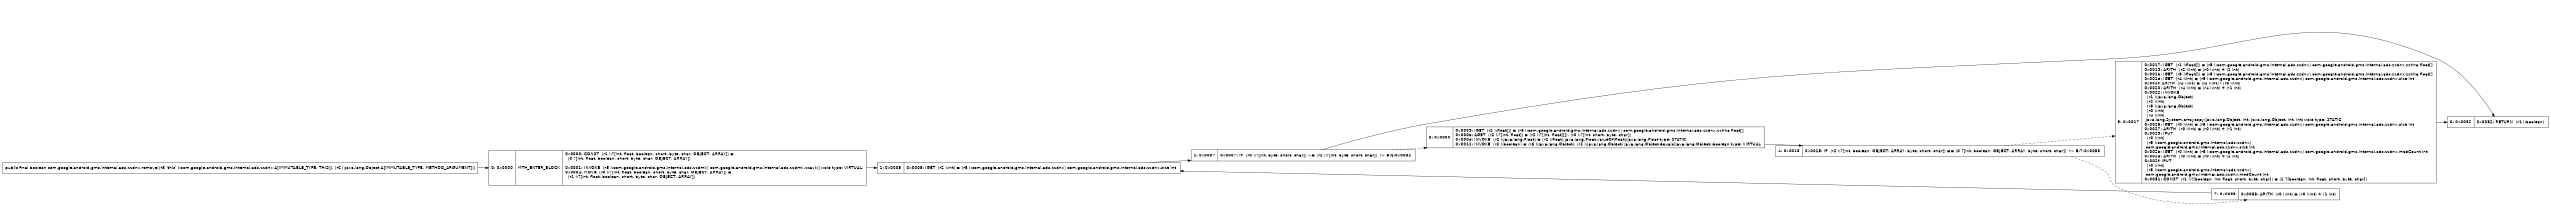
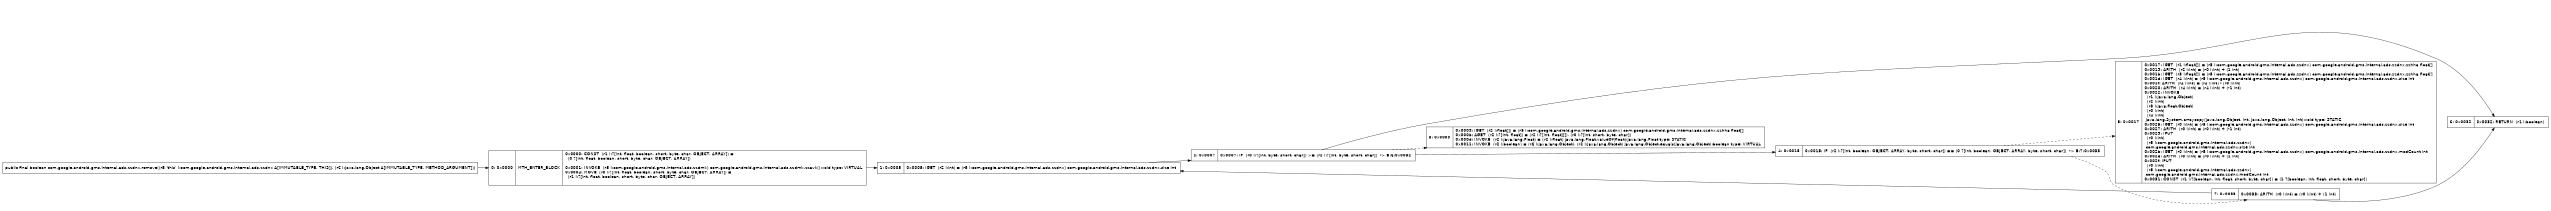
node "5: 0x0017": text "(r3 I:java.lang.Object)" -> "(r3 I:java.float.Object)"
edge "5: 0x0017" -> "6: 0x0032": now "7: 0x0033" -> "6: 0x0032"
edge "3: 0x0009" -> "4: 0x0015": now "2: 0x0007" -> "4: 0x0015"
